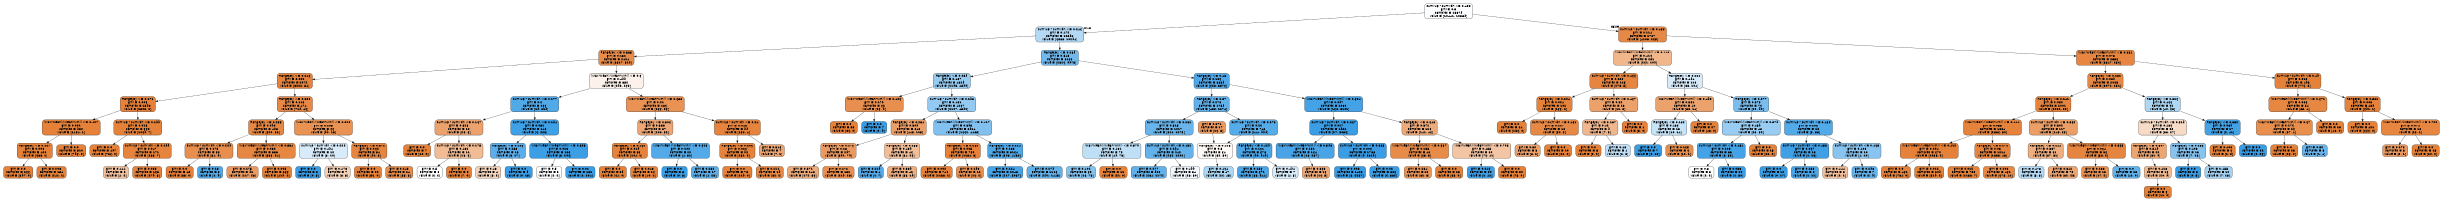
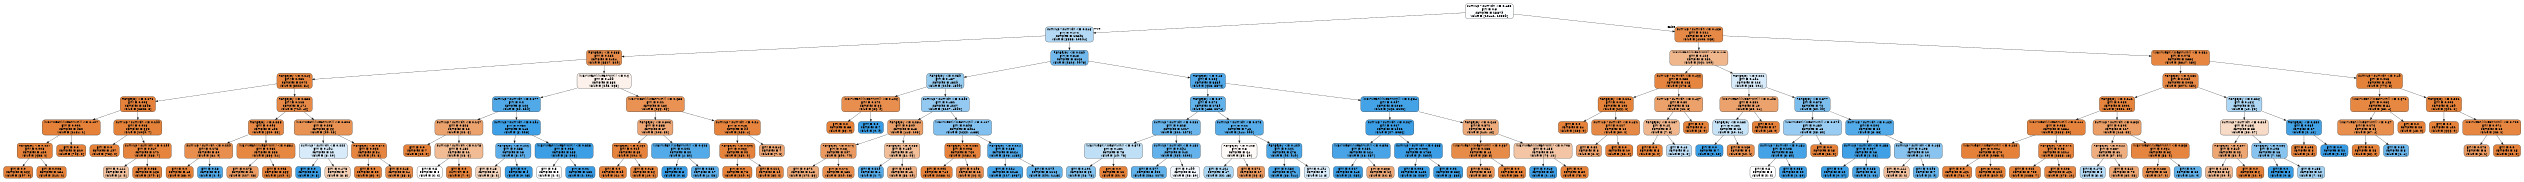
edge "gini = 0.271 samples = 17 value = [26, 5]" -> "RangeJDy <= 0.415 gini = 0.5 samples = 64 value = [52, 50]": reversed
node "gini = 0.0 samples = 3 value = [7, 0]": label "gini = 0.0 samples = 3 value = [7, 0]" -> "gini = 0.0 sumYdn = 3 value = [7, 0]"
node "gini = 0.017 samples = 148 value = [2, 232]": added
edge "gini = 0.428 samples = 16 value = [20, 9]" -> "gini = 0.0 samples = 6 value = [11, 0]": now "RangeJDy <= 0.307 gini = 0.349 samples = 22 value = [31, 9]" -> "gini = 0.0 samples = 6 value = [11, 0]"
